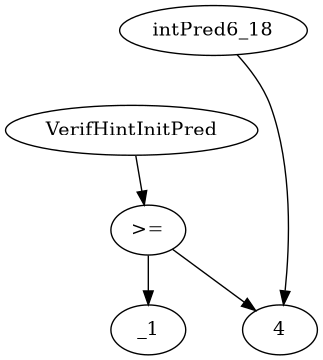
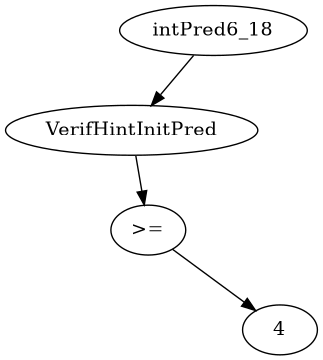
edge "intPred6_18" -> "4": now "intPred6_18" -> "VerifHintInitPred"
node "_1": removed
